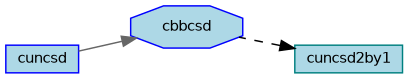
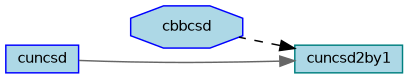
edge "cuncsd" -> "cbbcsd": now "cuncsd" -> "cuncsd2by1"
